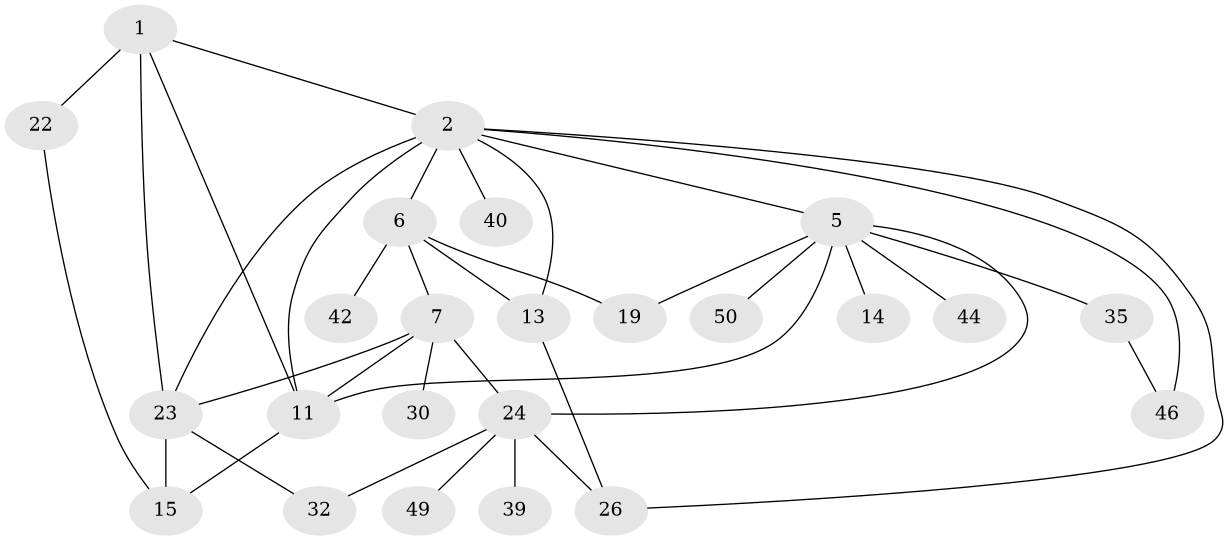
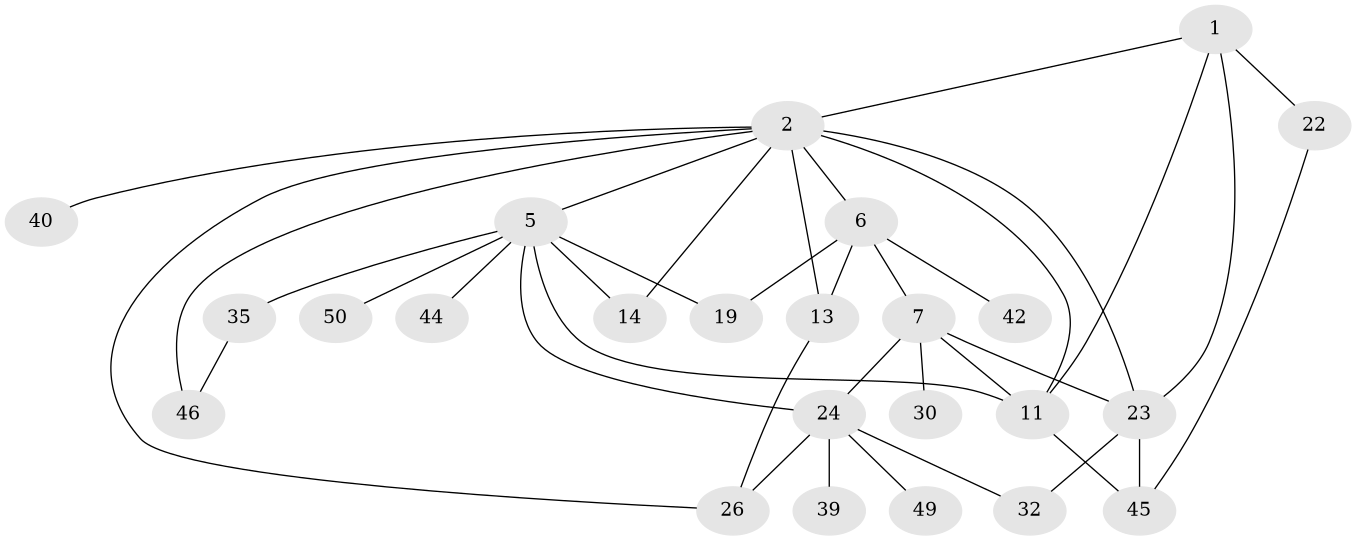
edge "2" -- "14": added
node "15": label "15" -> "45"
